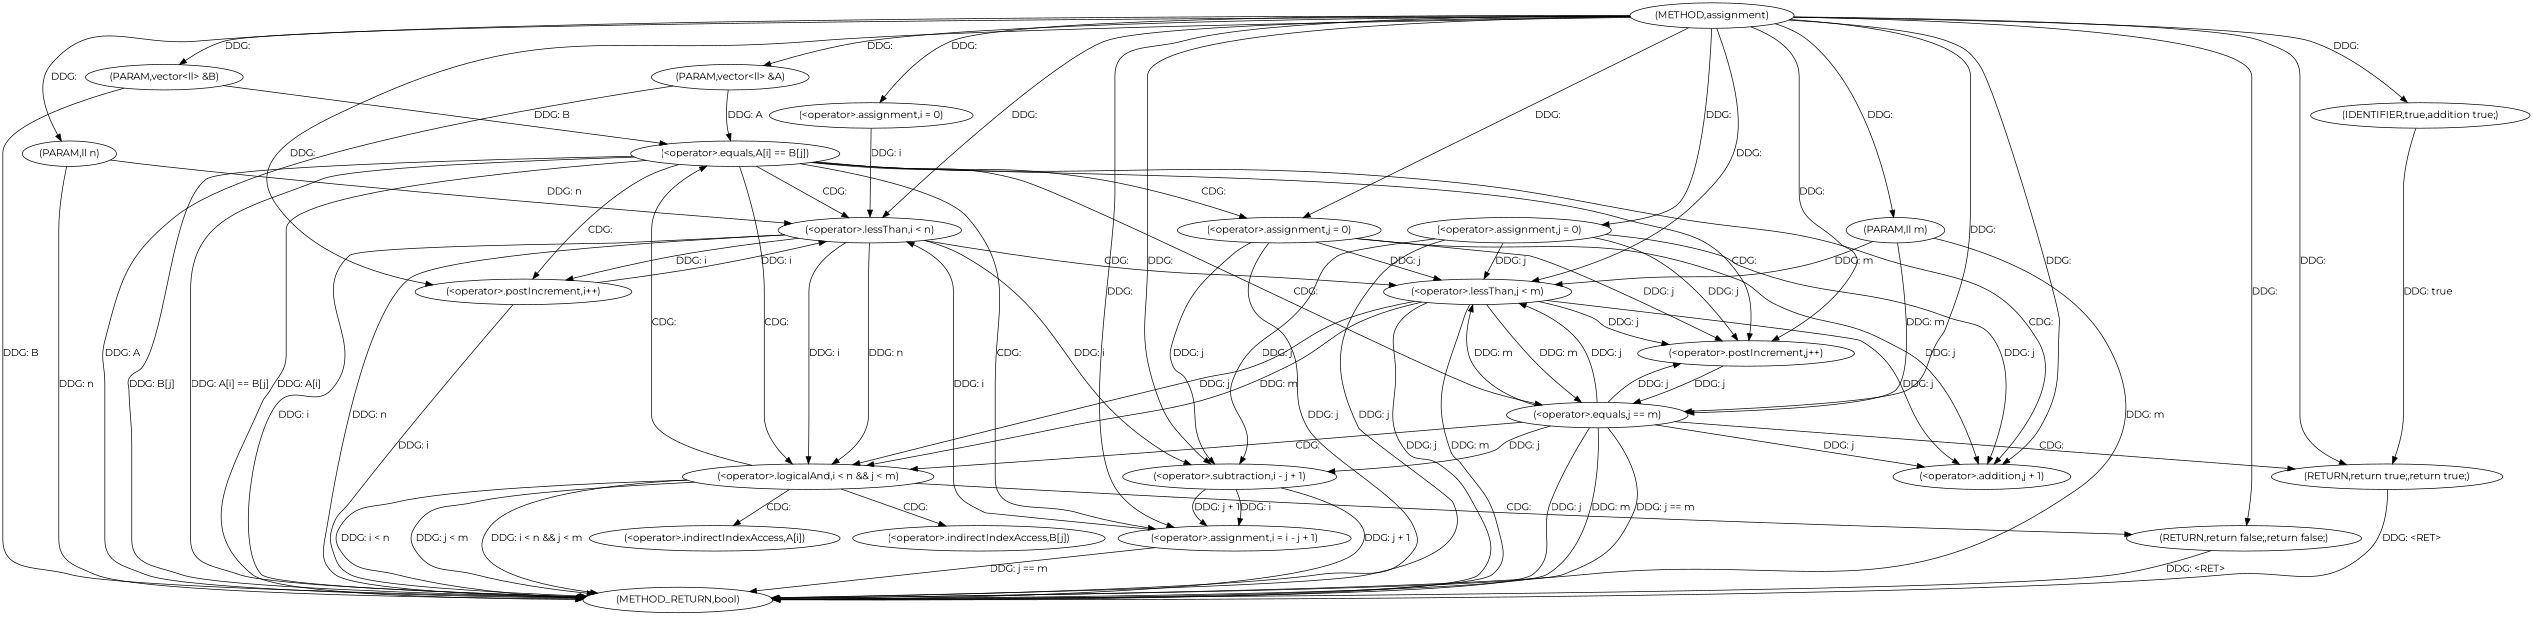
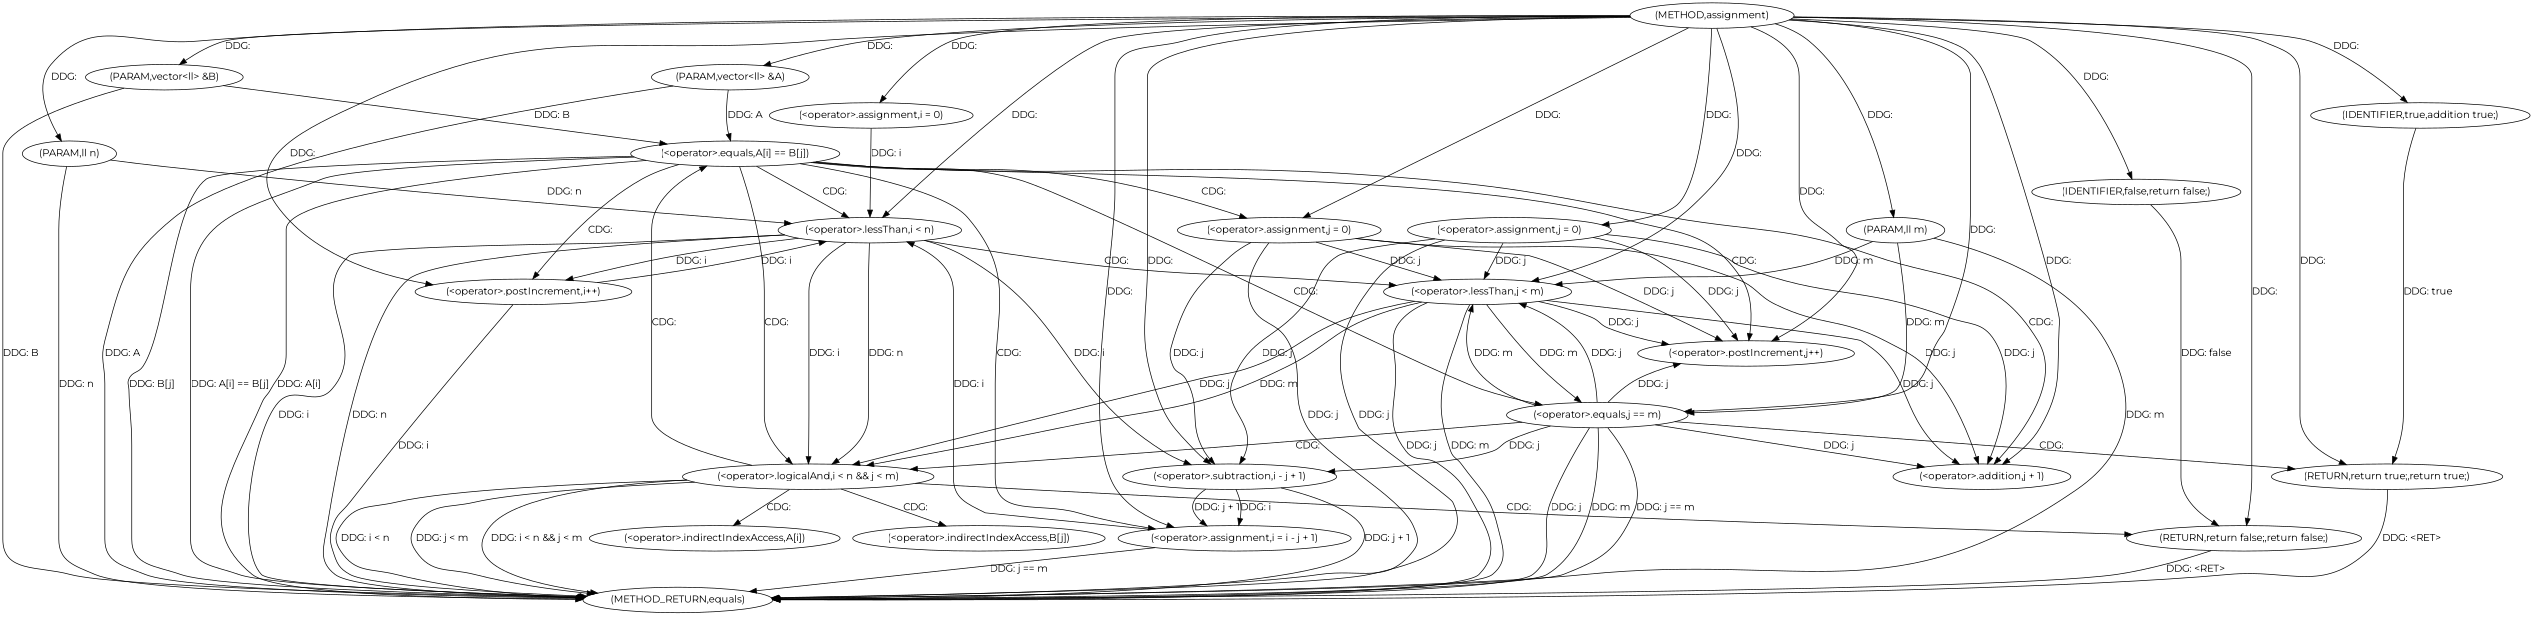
node "(IDENTIFIER,false,return false;)": added
edge "(<operator>.postIncrement,j++)" -> "(<operator>.equals,j == m)": removed, label "DDG: j"
node "(METHOD_RETURN,bool)": label "(METHOD_RETURN,bool)" -> "(METHOD_RETURN,equals)"
